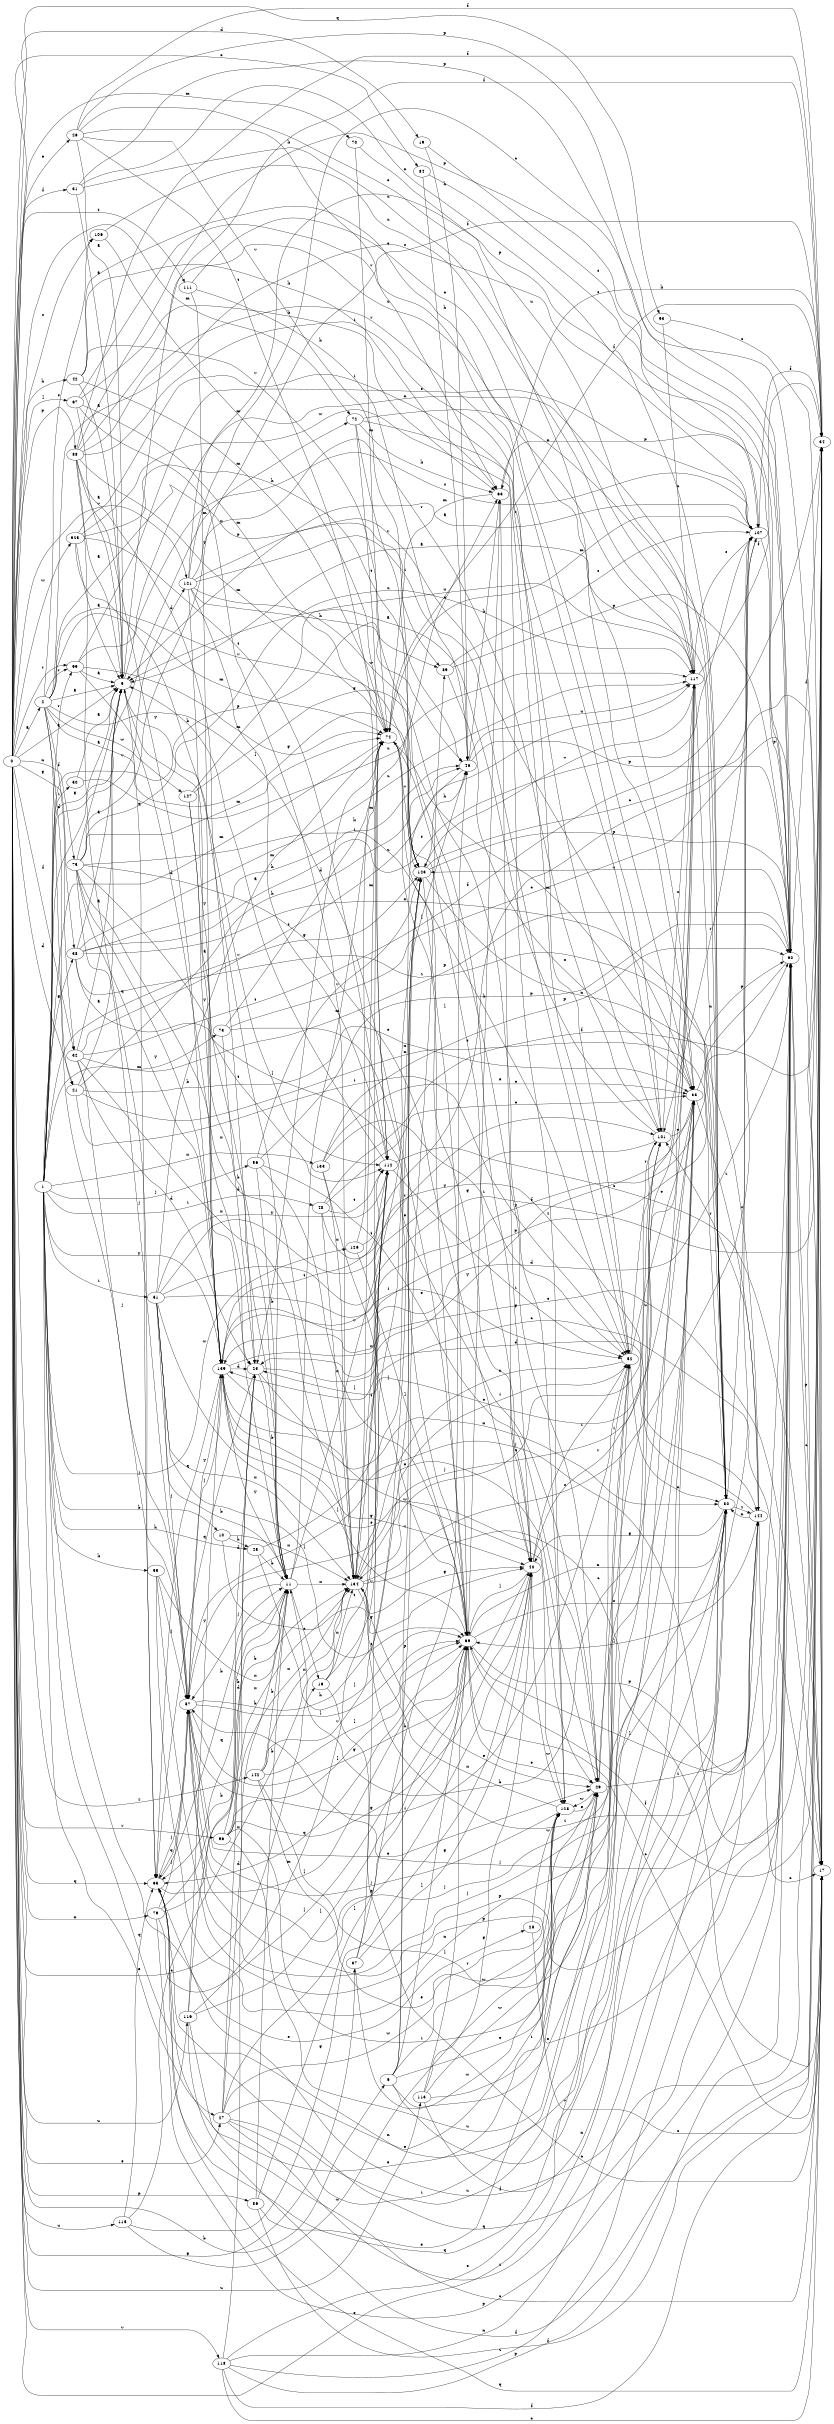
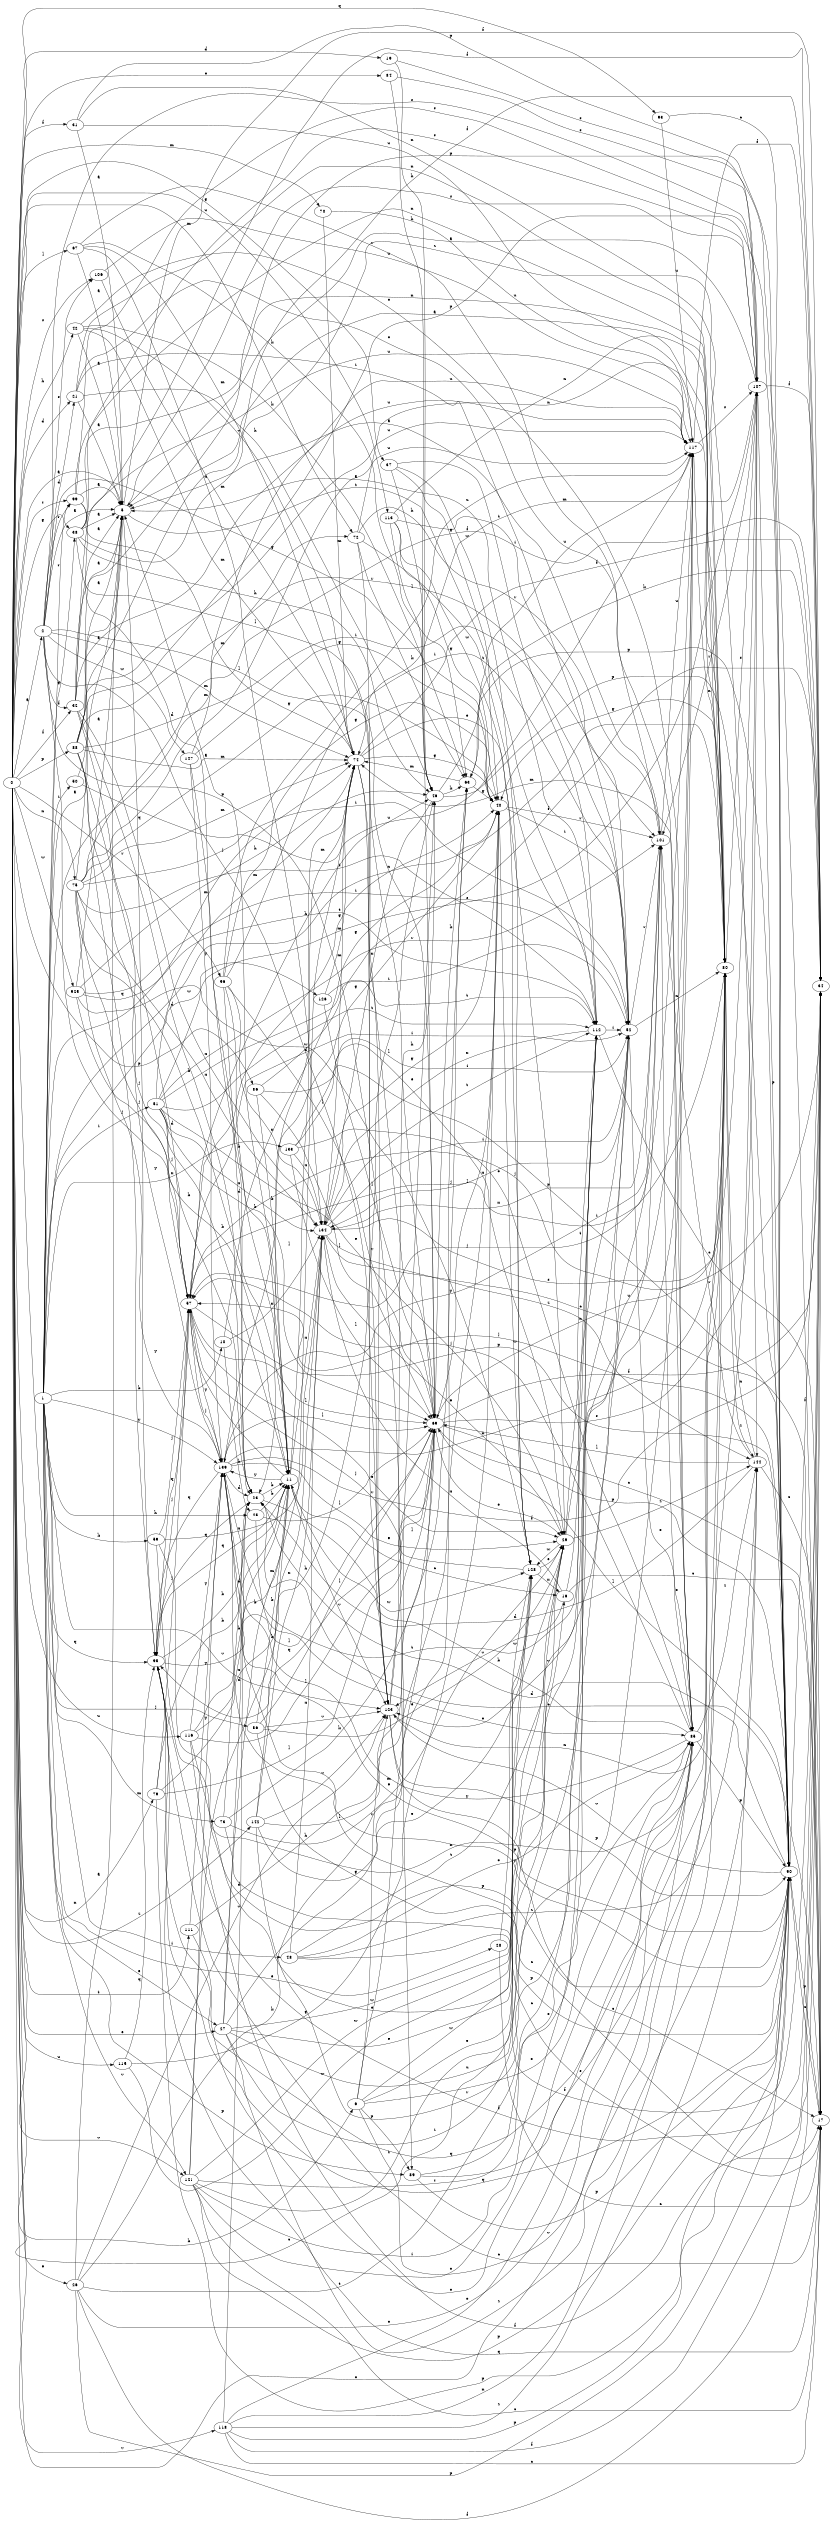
edge "2" -> "123": label "v" -> "j"
edge "51" -> "112": label "y" -> "t"
edge "128" -> "134": now "128" -> "16"
edge "115" -> "134": removed, label "x"
edge "6" -> "69": label "l" -> "m"
